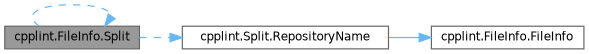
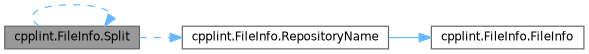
node "cpplint.Split.RepositoryName": label "cpplint.Split.RepositoryName" -> "cpplint.FileInfo.RepositoryName"
